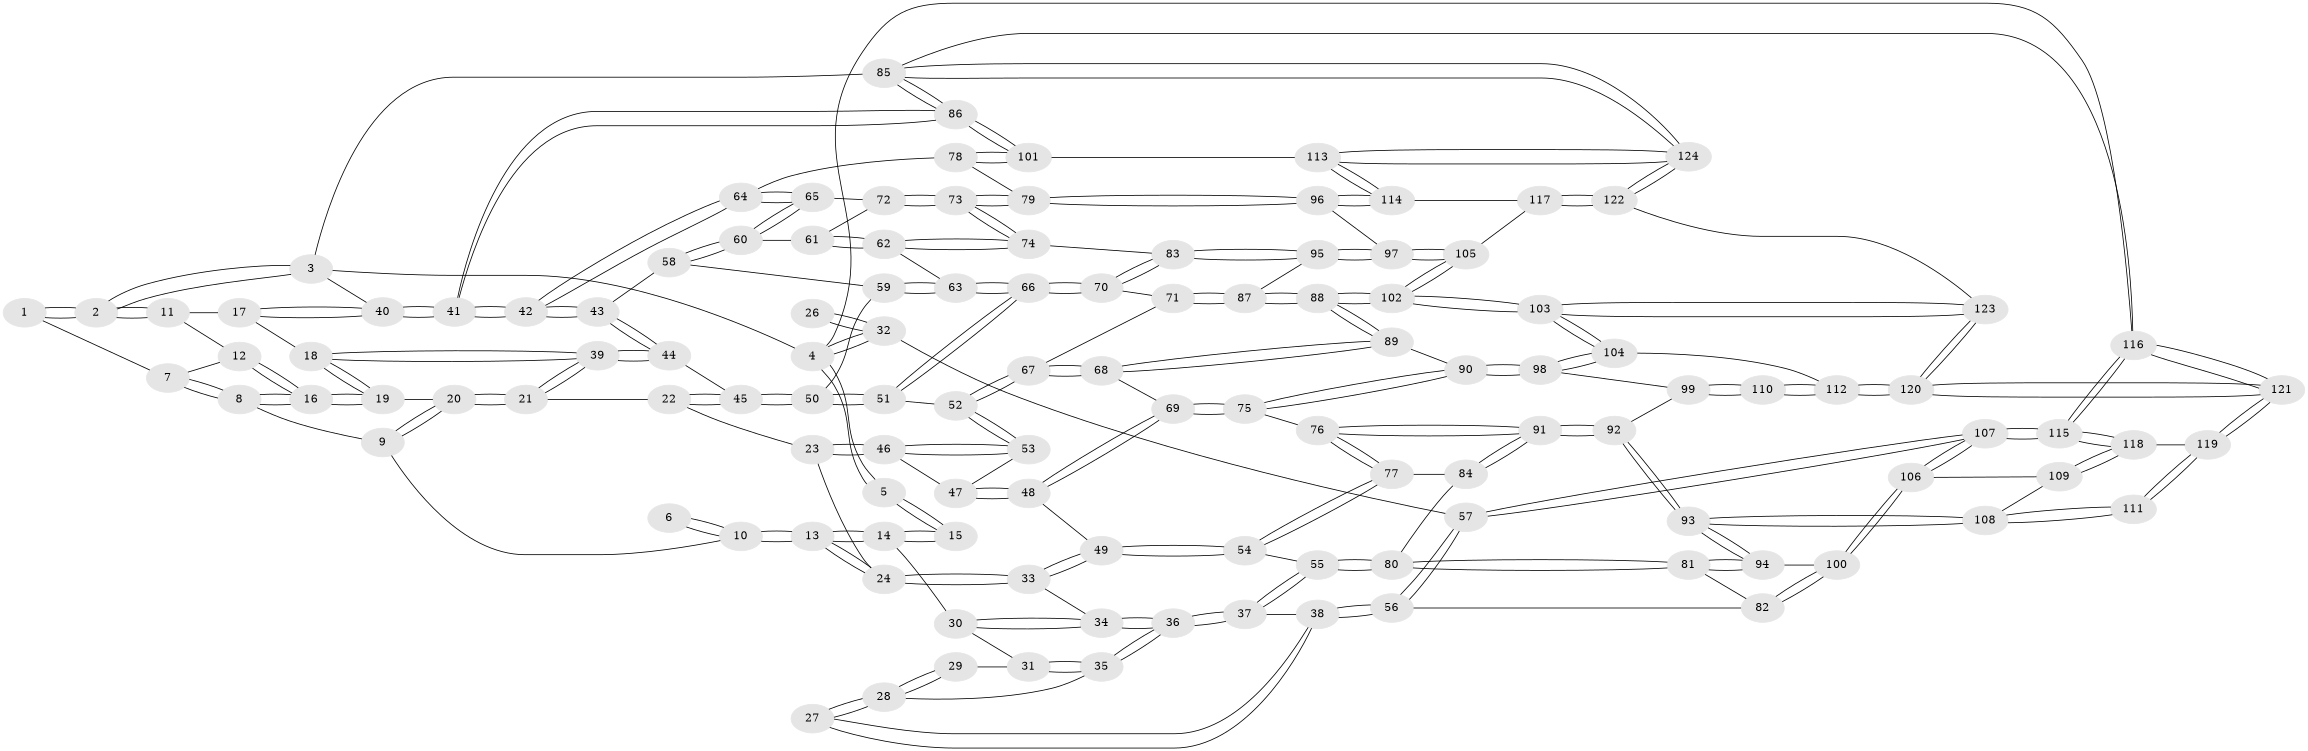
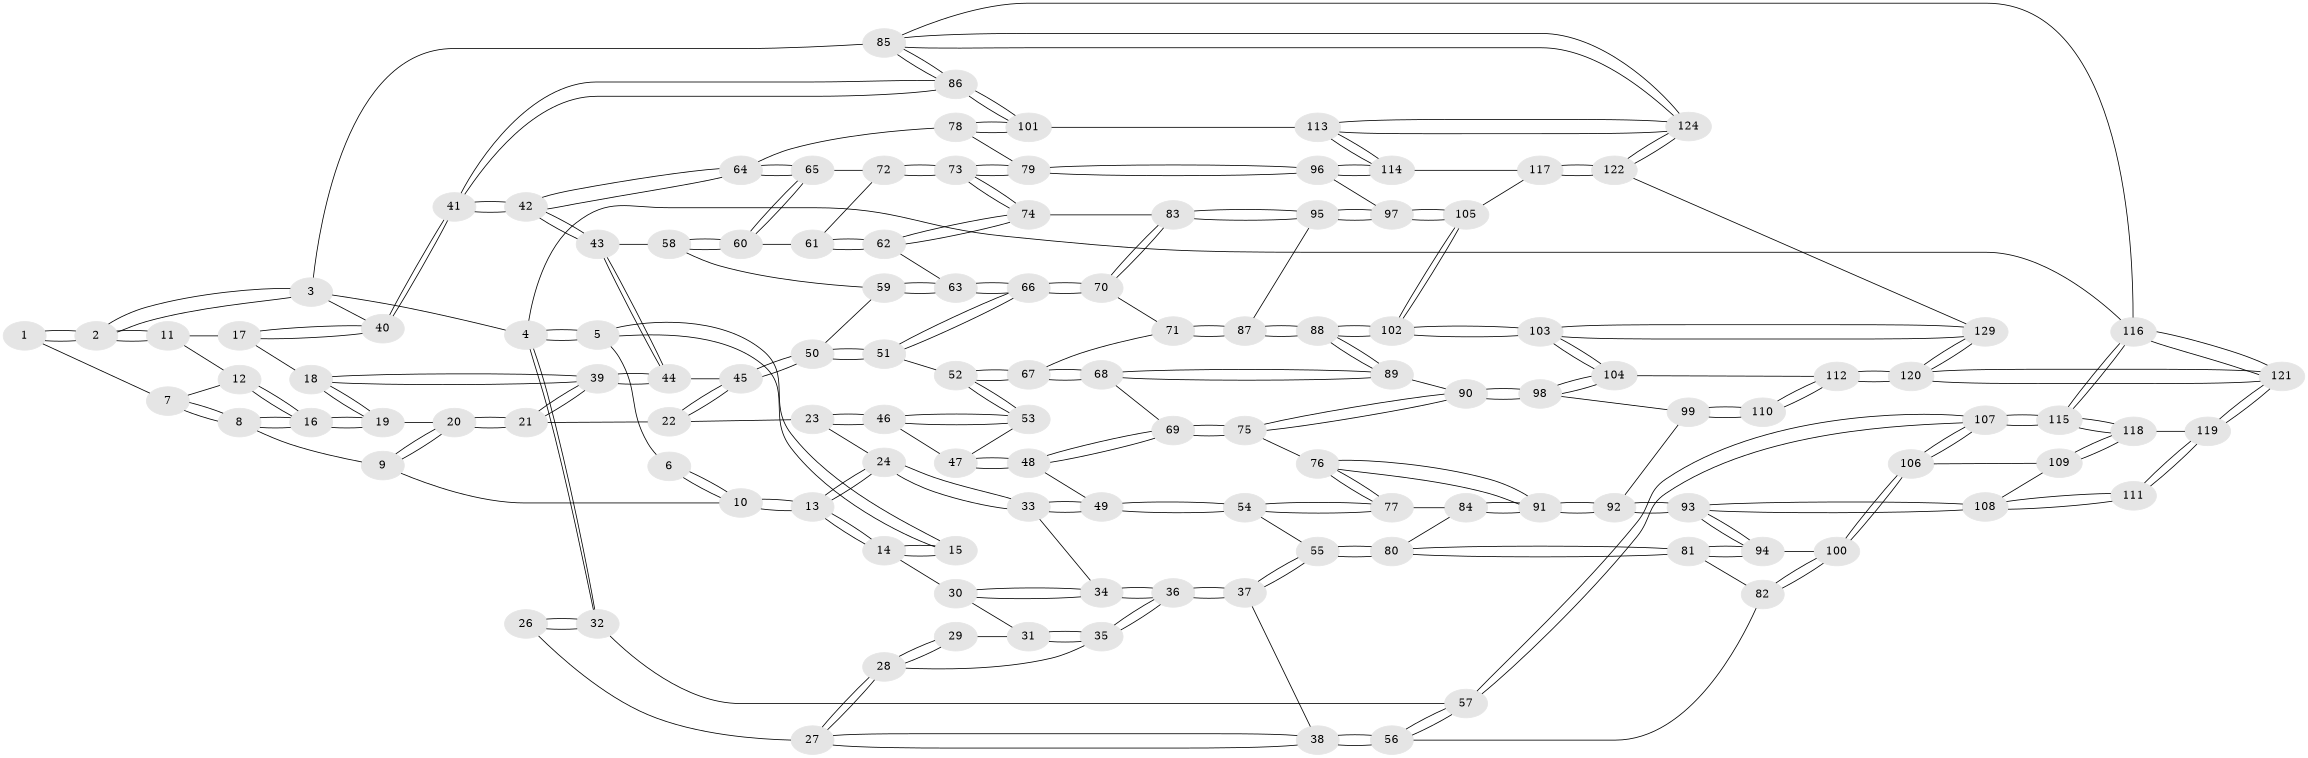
node "123": label "123" -> "129"
edge "5" -- "6": added
edge "26" -- "27": added
